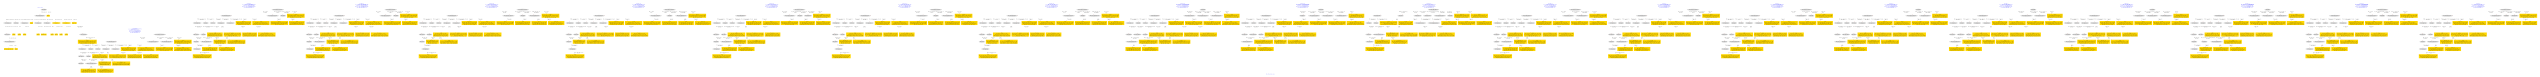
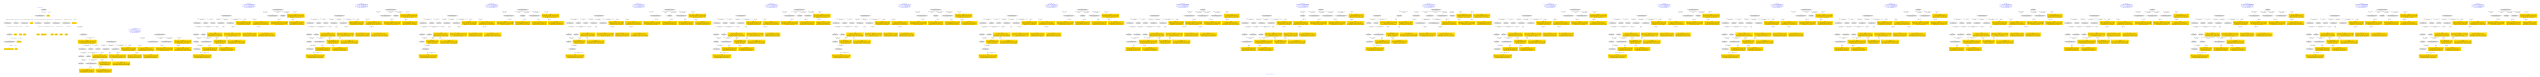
node "E78_Collection1": fillcolor gold -> lightgray
node "E34_Inscription1": fillcolor gold -> lightgray
node "auther_uri": added
